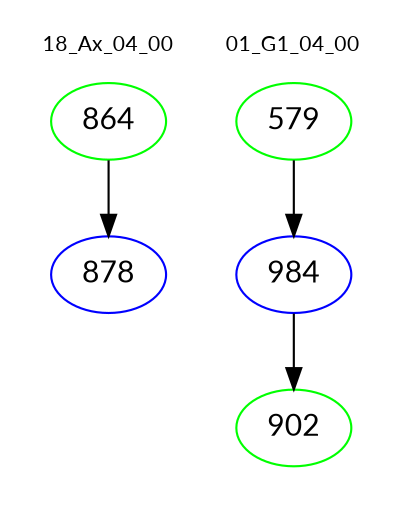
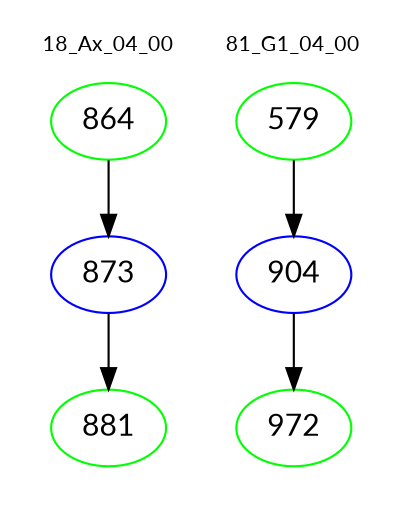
cluster "01_G1_04_00": label "01_G1_04_00" -> "81_G1_04_00"
node "878": label "878" -> "873"
node "984": label "984" -> "904"
node "881": added
node "902": label "902" -> "972"
